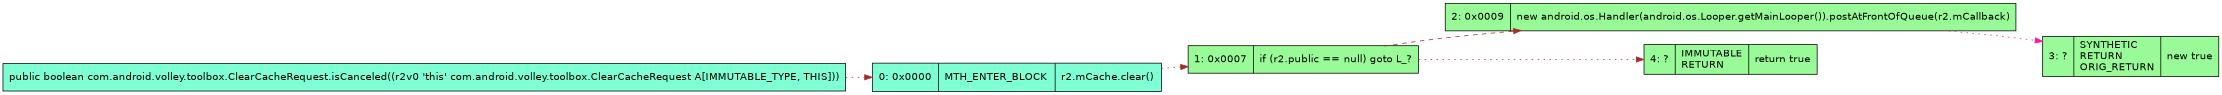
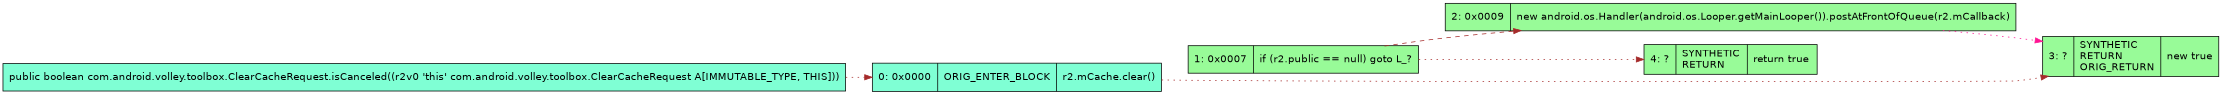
node "4: ?": text "IMMUTABLE" -> "SYNTHETIC"
edge "0: 0x0000" -> "1: 0x0007": now "0: 0x0000" -> "3: ?"
node "0: 0x0000": text "MTH_ENTER_BLOCK" -> "ORIG_ENTER_BLOCK"
